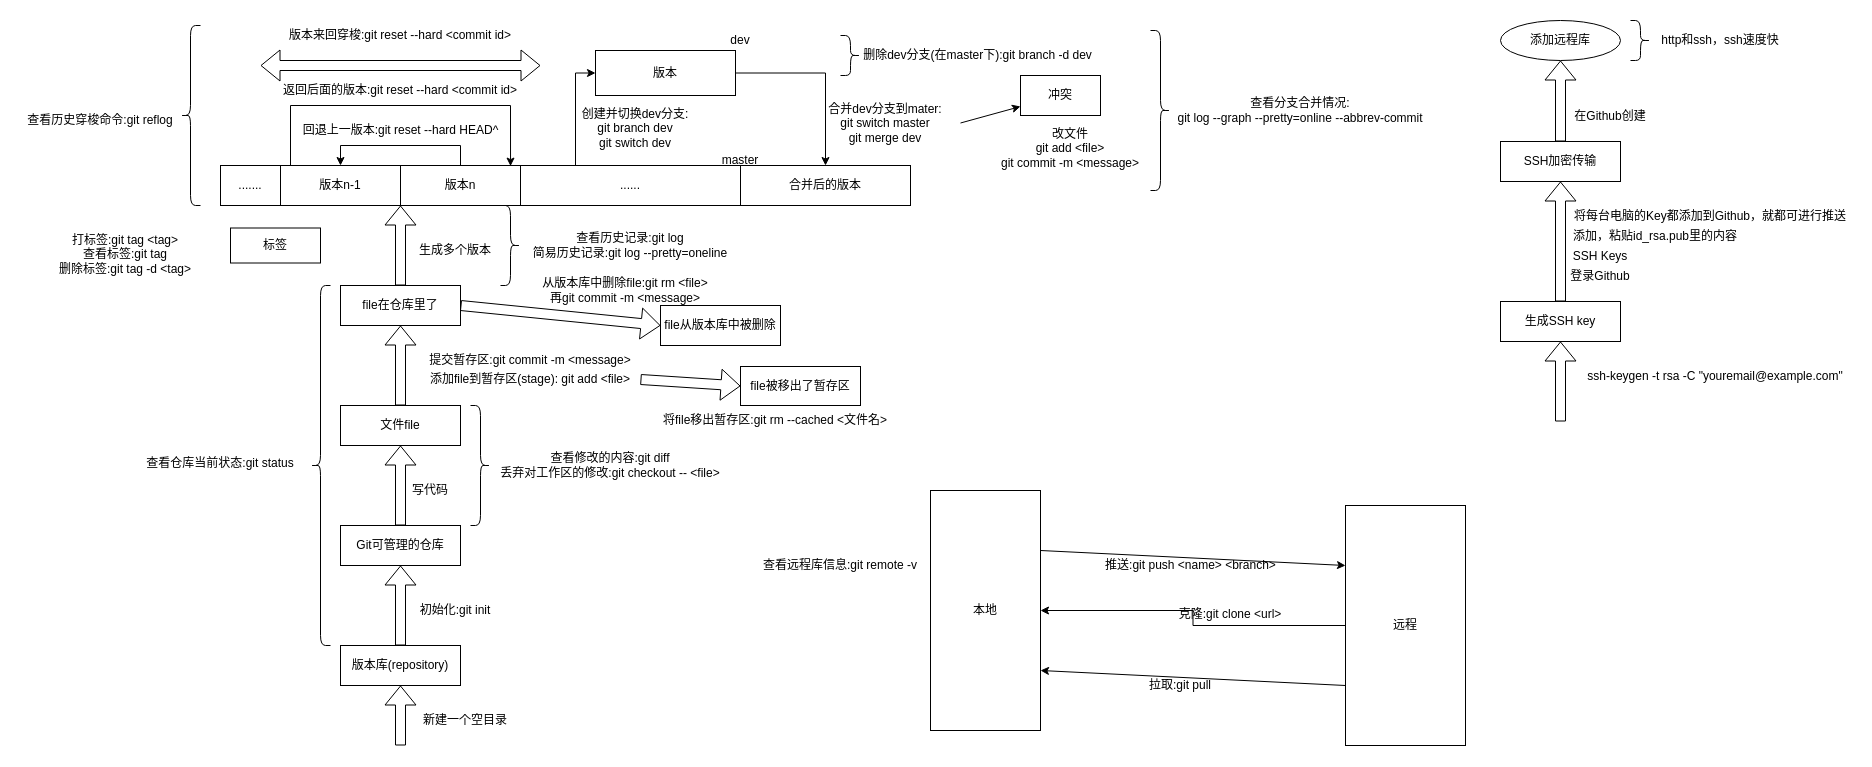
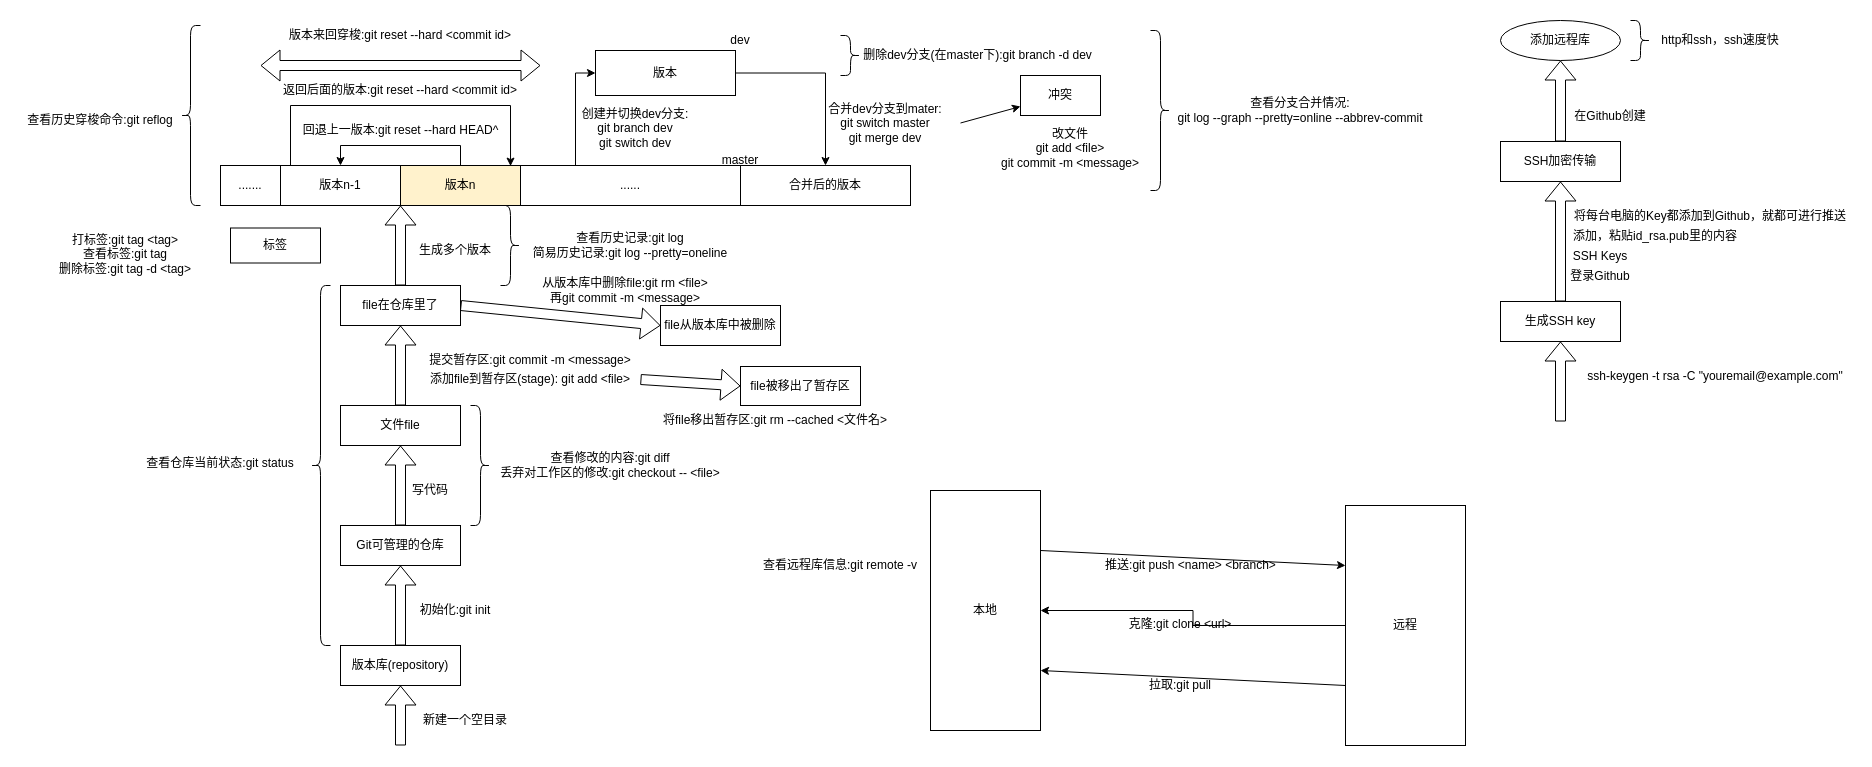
node "版本n": fillcolor #ffffff -> #fff2cc
node "克隆:git clone <url>": moved (1231, 615) -> (1181, 625)
